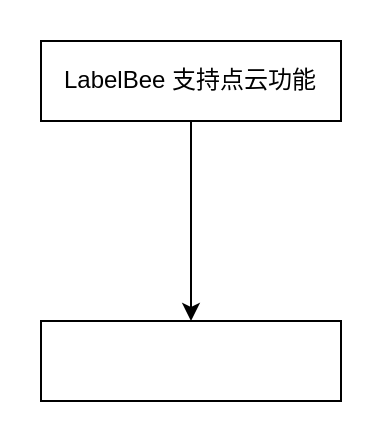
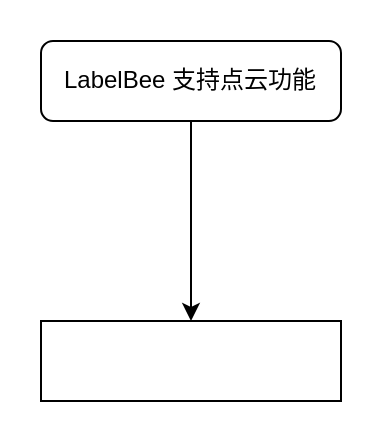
node "LabelBee 支持点云功能": shape rectangle -> rounded rectangle
